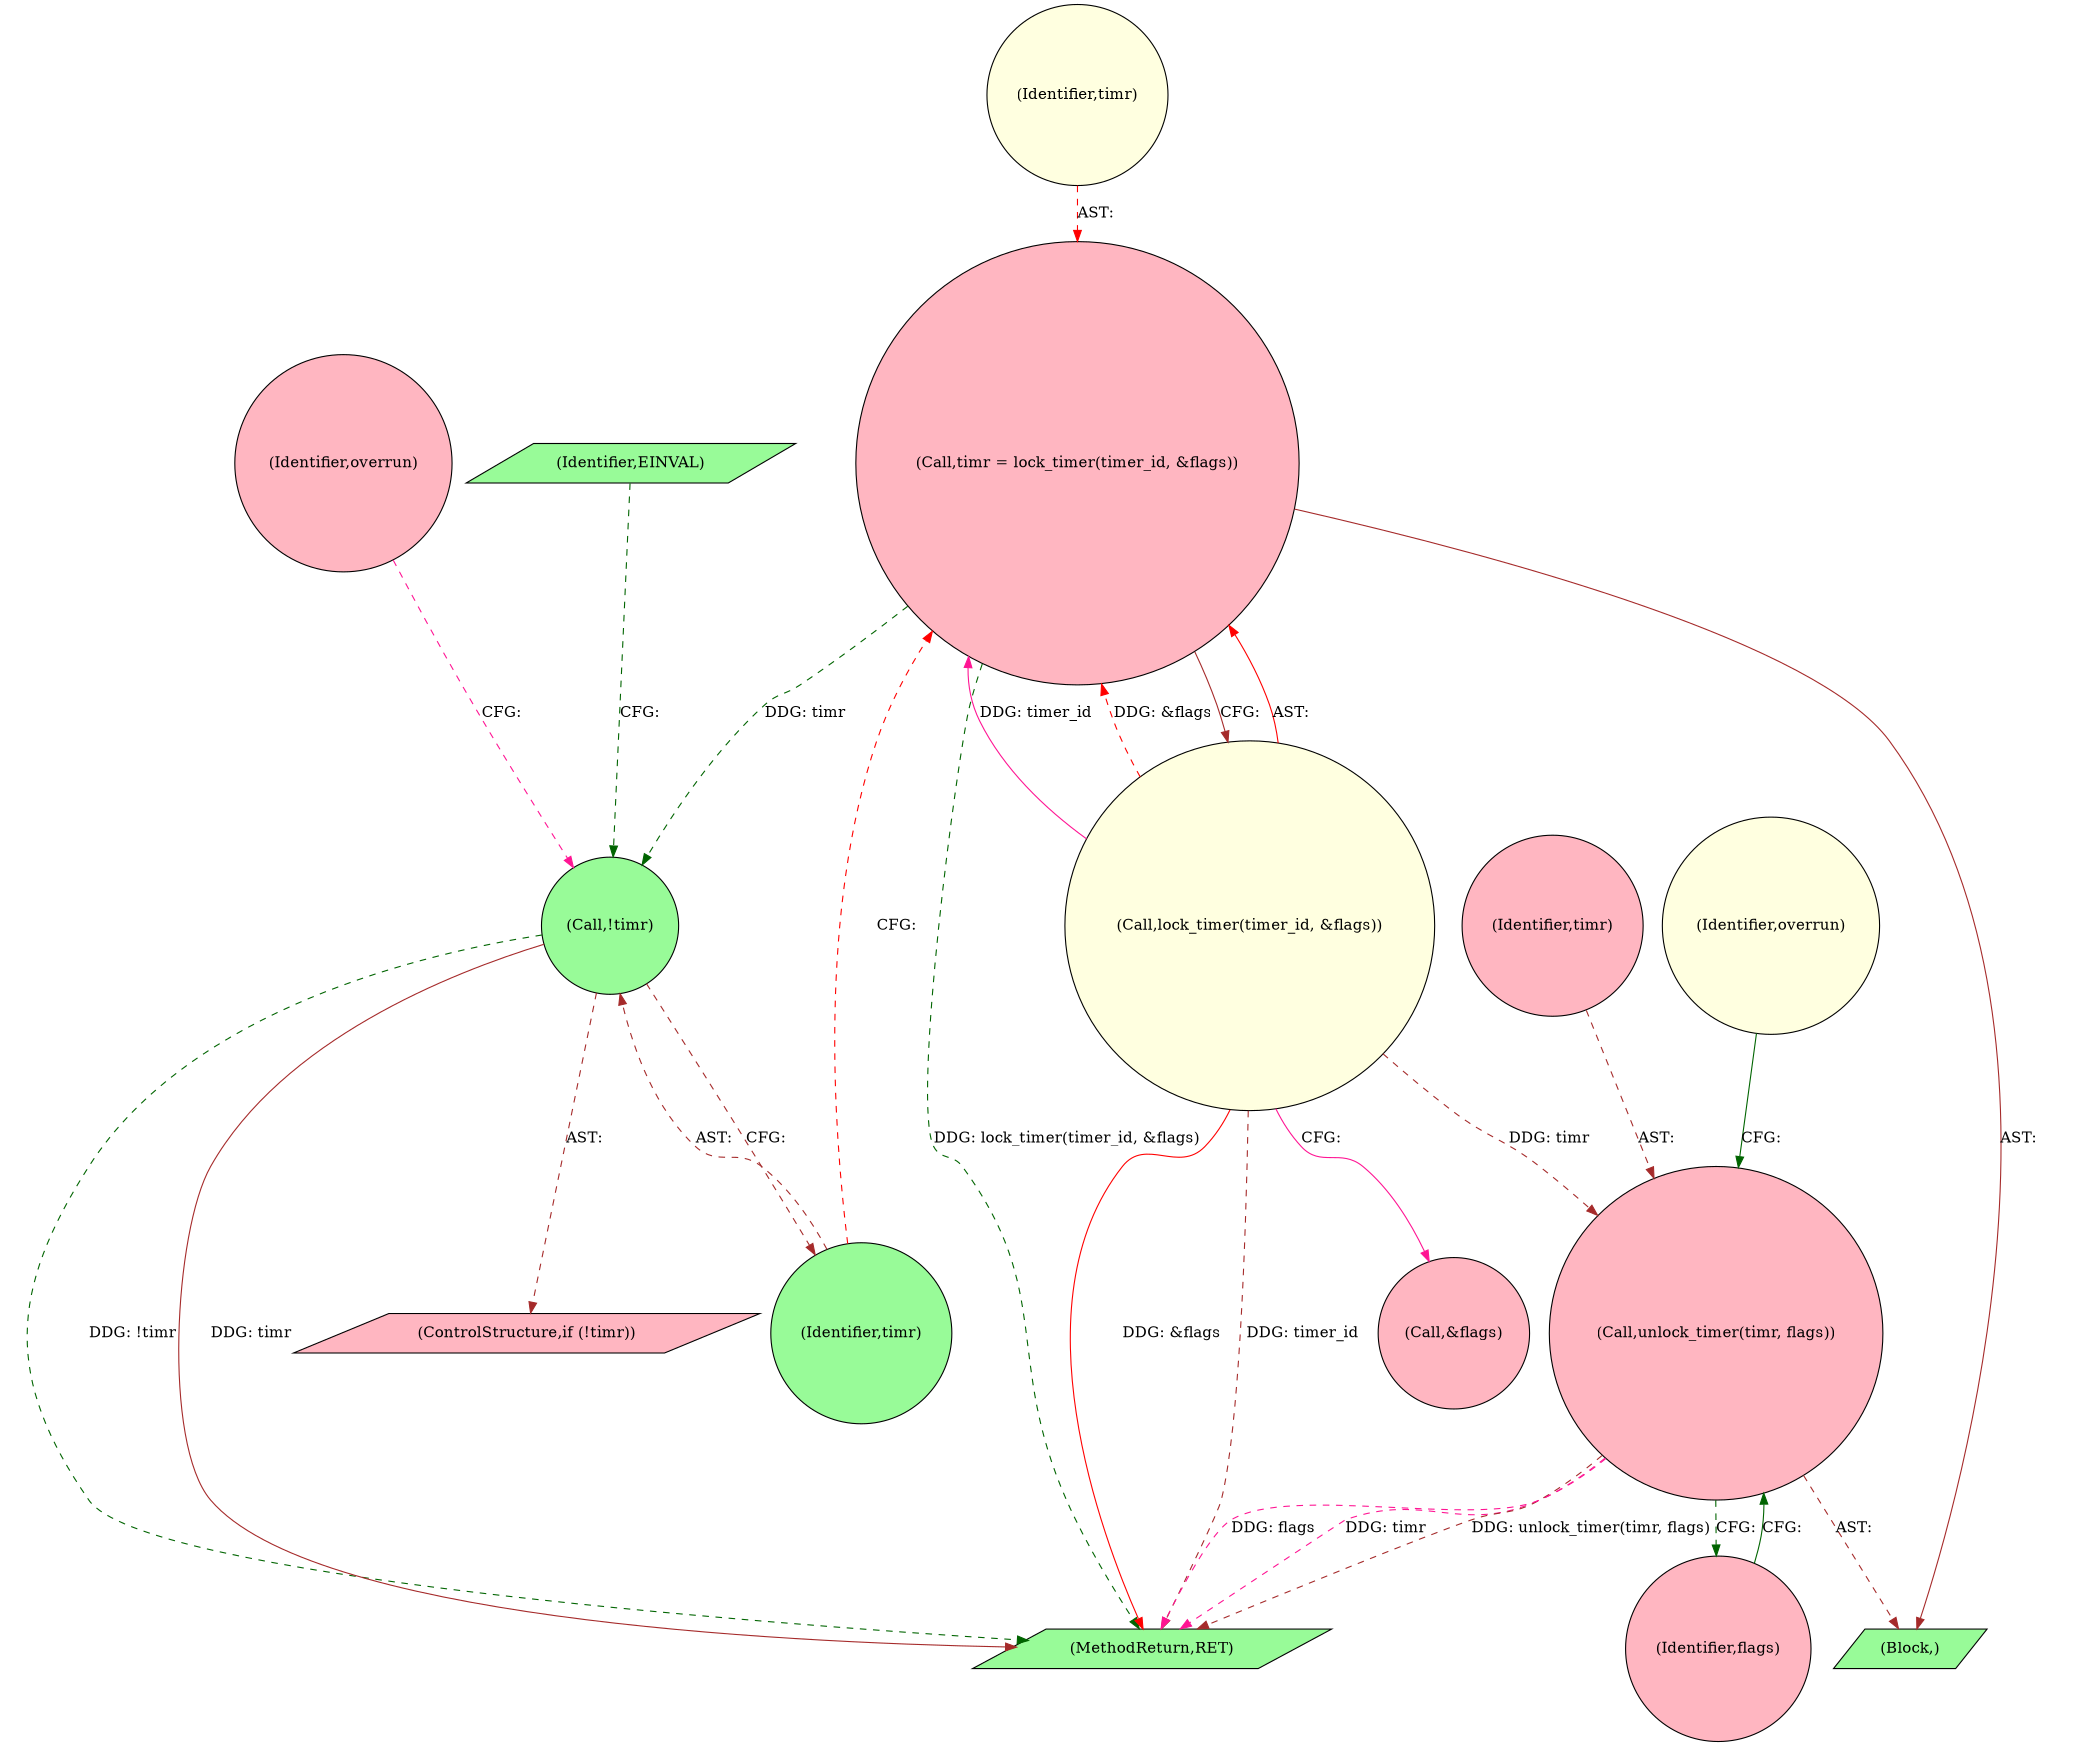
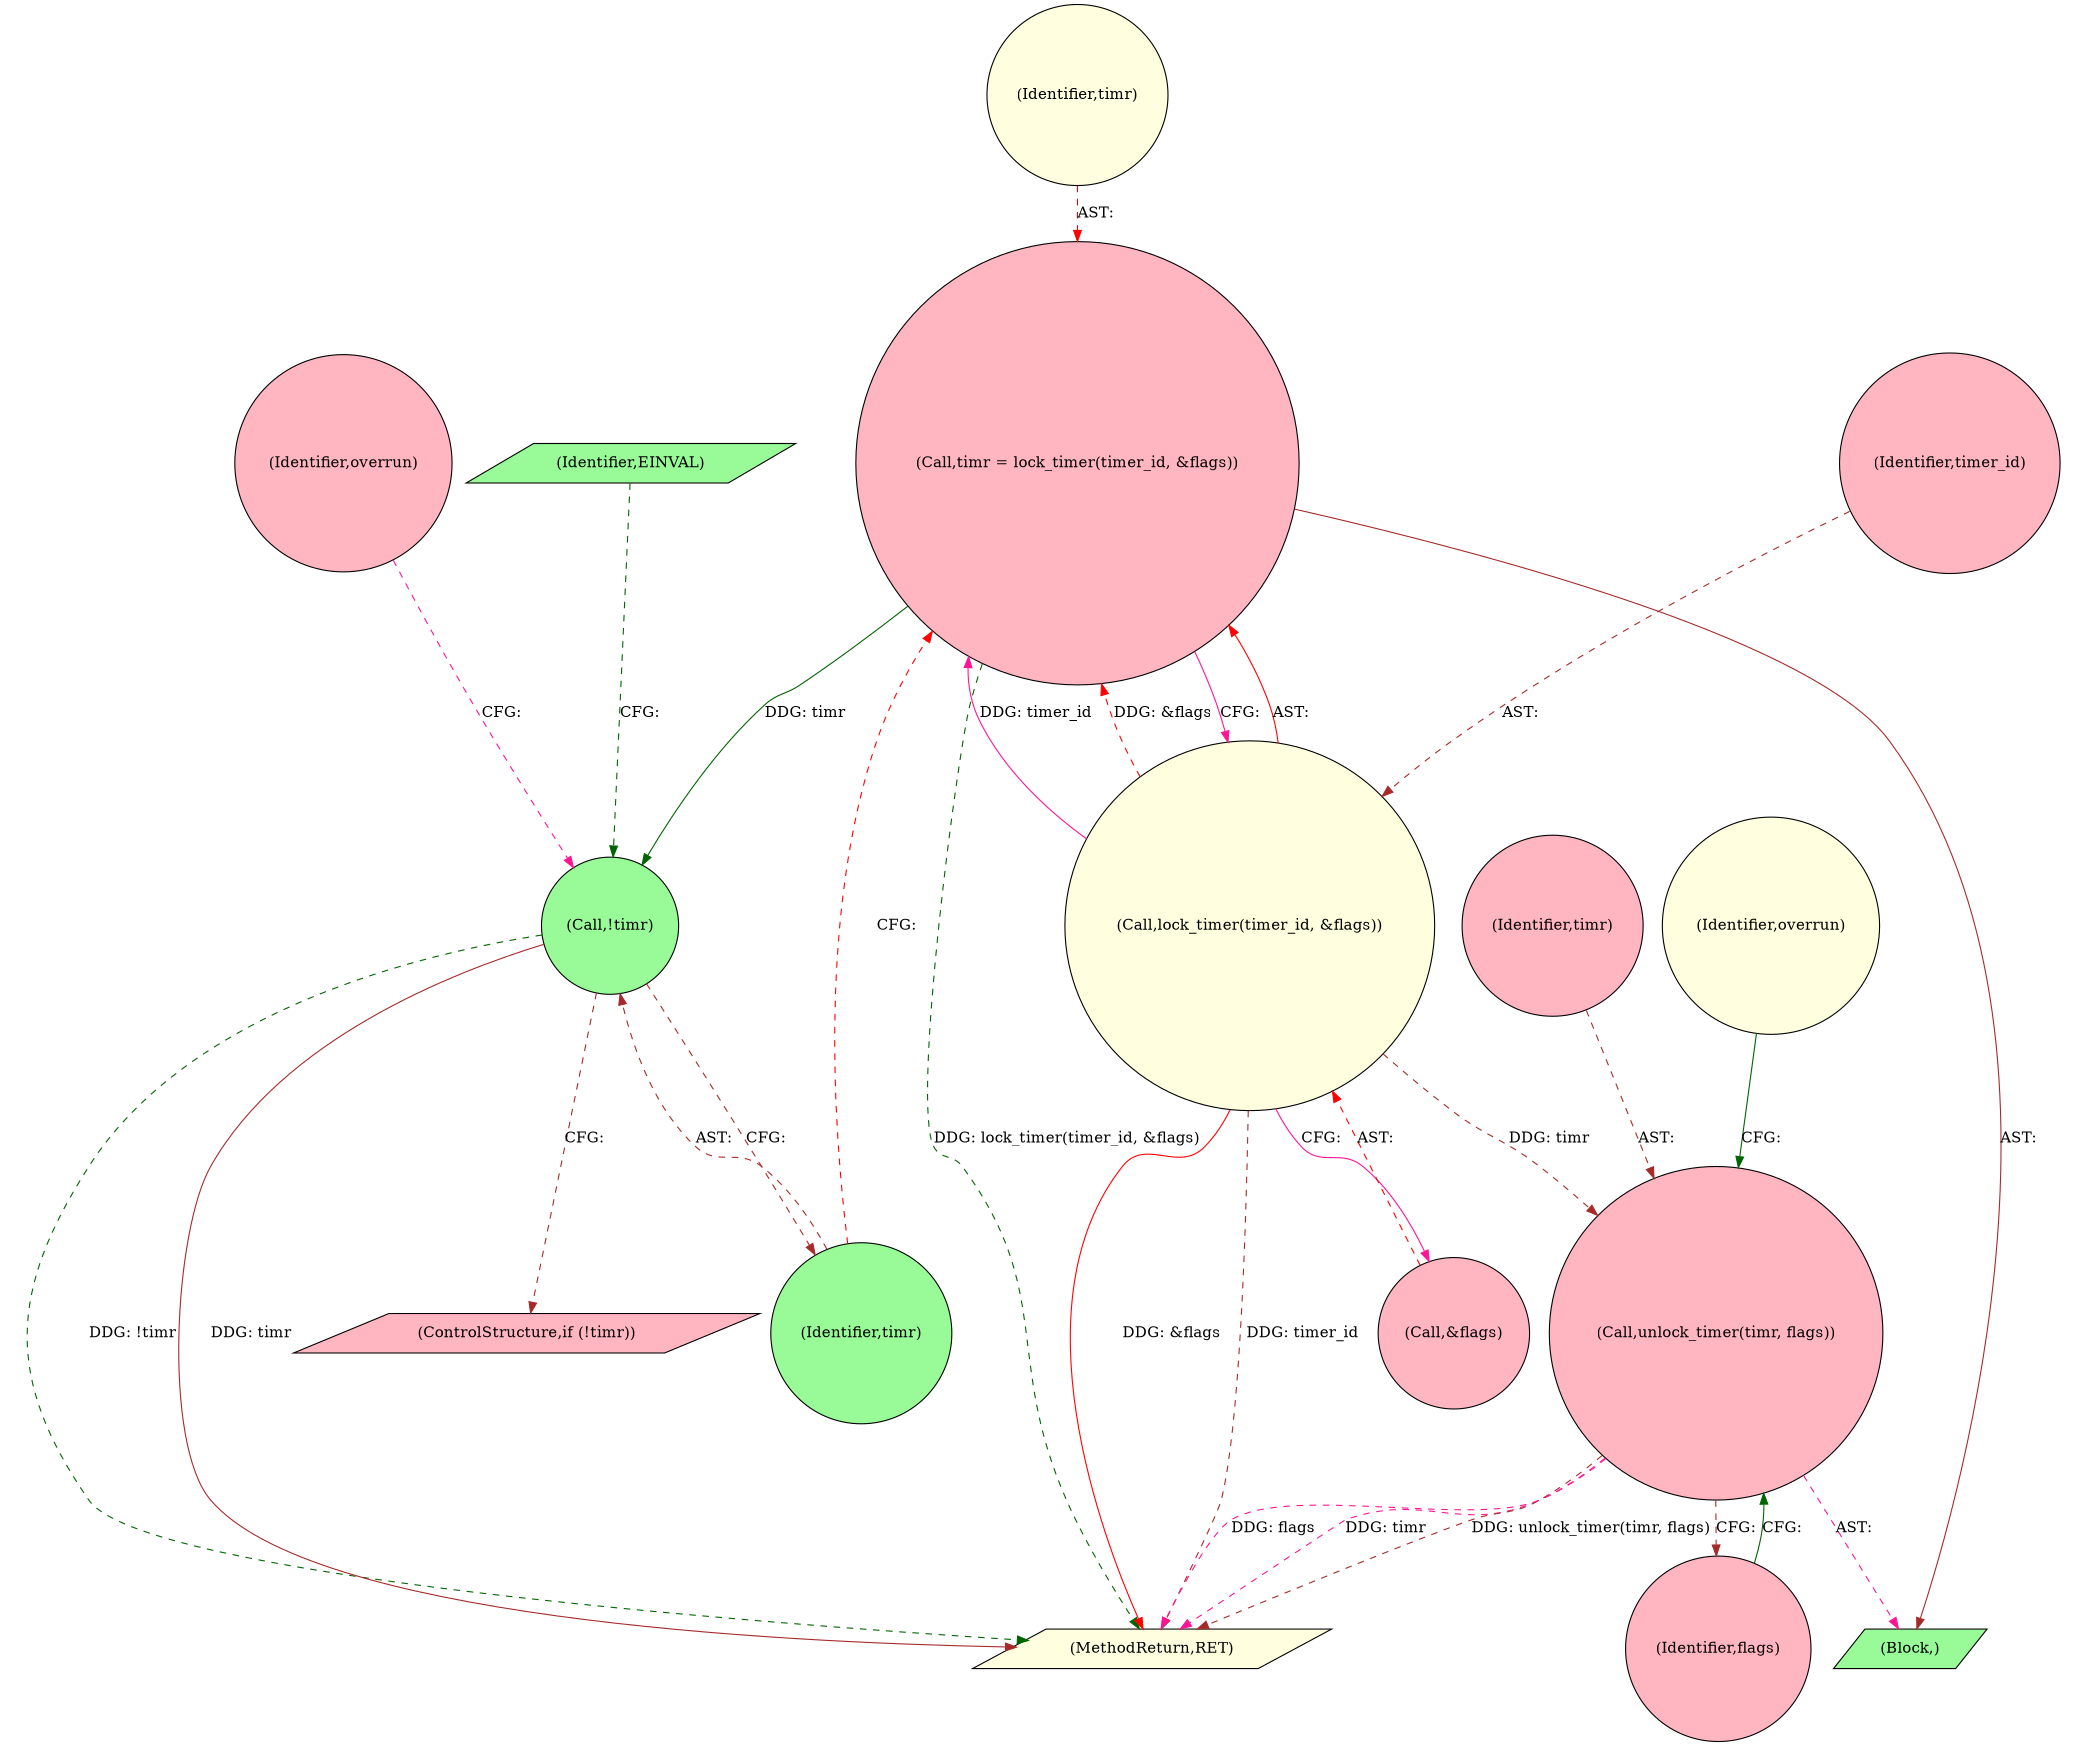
node "(Identifier,timer_id)": added
edge "(Call,timr = lock_timer(timer_id, &flags))" -> "(Call,lock_timer(timer_id, &flags))": color brown -> deeppink
edge "(Call,timr = lock_timer(timer_id, &flags))" -> "(Call,!timr)": style dashed -> solid
edge "(Call,!timr)" -> "(ControlStructure,if (!timr))": label "AST: " -> "CFG: "
edge "(Call,&flags)" -> "(Call,lock_timer(timer_id, &flags))": added, label "AST:"
edge "(Call,unlock_timer(timr, flags))" -> "(Identifier,flags)": color darkgreen -> brown
edge "(Call,unlock_timer(timr, flags))" -> "(Block,)": color brown -> deeppink
node "(MethodReturn,RET)": fillcolor palegreen -> lightyellow
